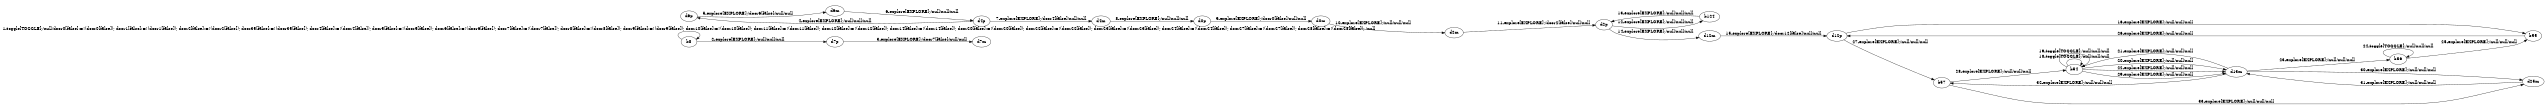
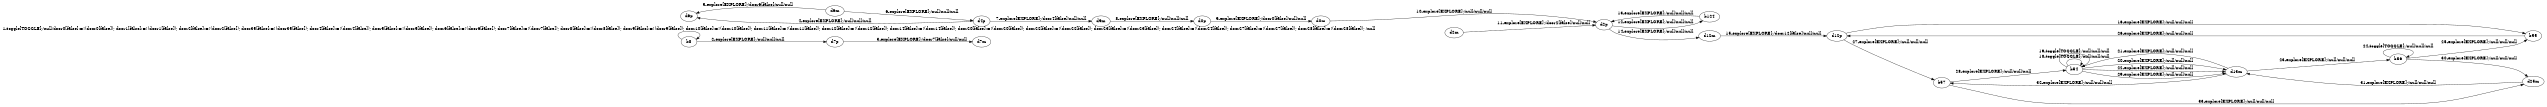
edge "d6p" -> "d6m": reversed
node "d4m": label "d4m" -> "d9m"
edge "d0m" -> "d2m": now "d0m" -> "d2p"
edge "d13m" -> "d25m": now "b56" -> "d25m"
